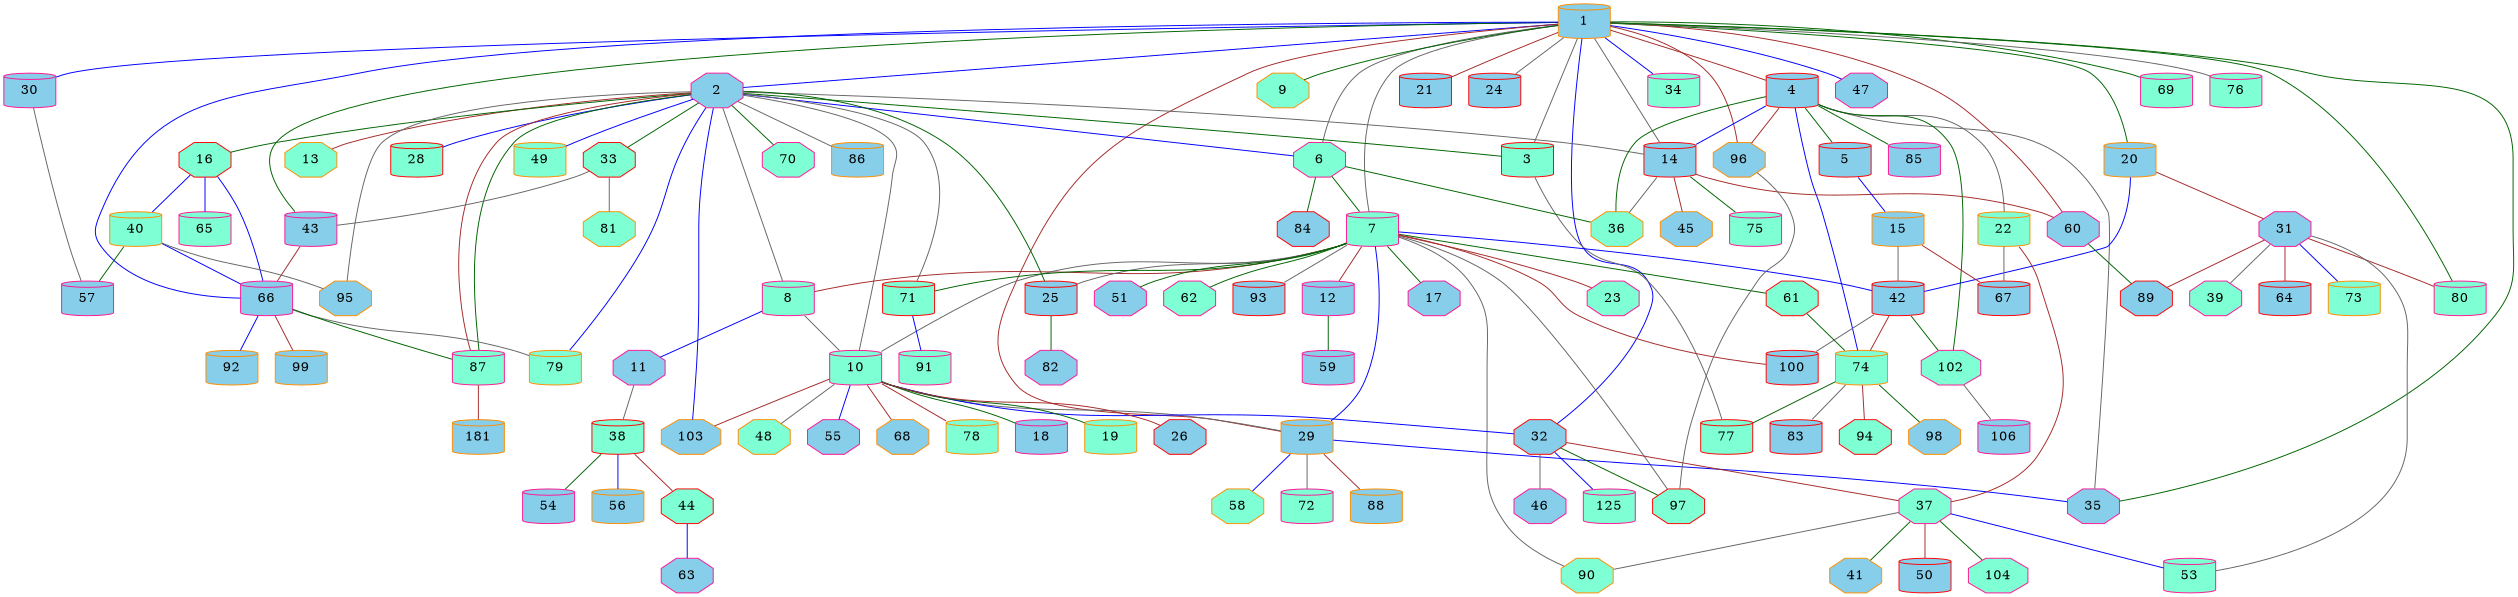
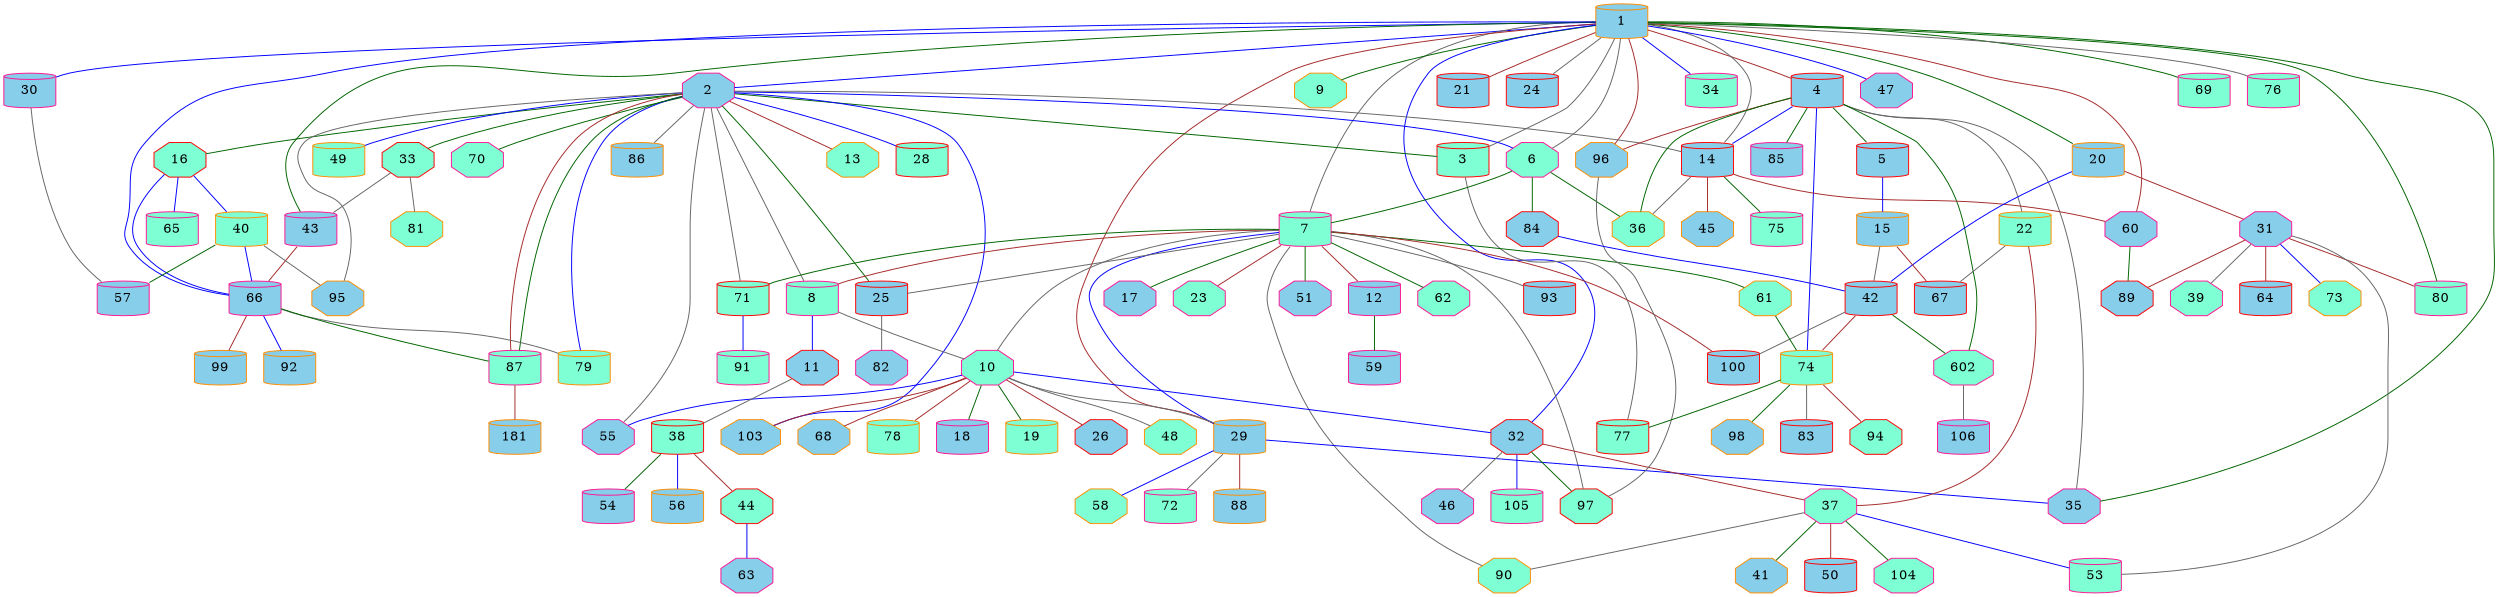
edge "2" -- "10": now "2" -- "55"
edge "7" -- "42": now "84" -- "42"
node "61": color red -> darkorange
node "73": shape cylinder -> octagon
edge "25" -- "82": color darkgreen -> gray40
node "11": color deeppink -> red
node "10": shape cylinder -> octagon
node "102": label "102" -> "602"
node "125": label "125" -> "105"
